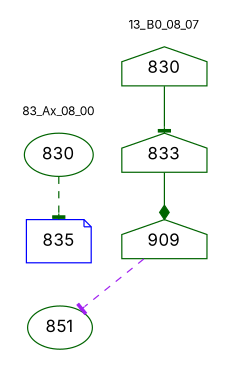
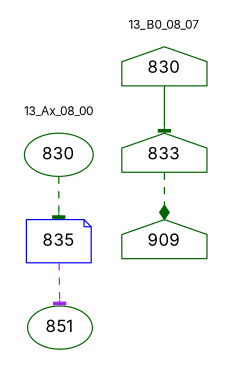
cluster "83_Ax_08_00": label "83_Ax_08_00" -> "13_Ax_08_00"
edge "833" -> "909": style solid -> dashed
edge "909" -> "851": now "835" -> "851"
